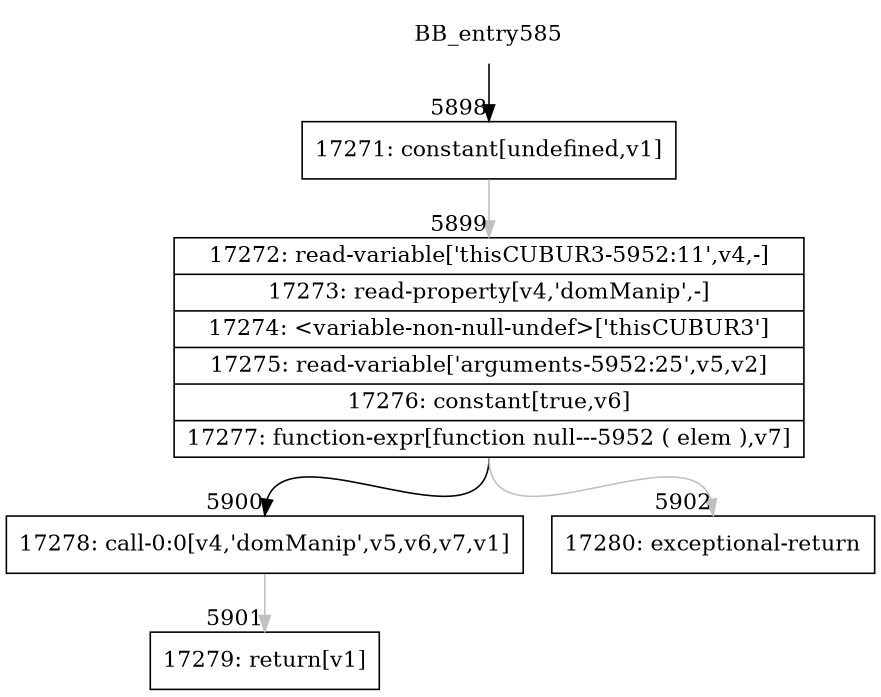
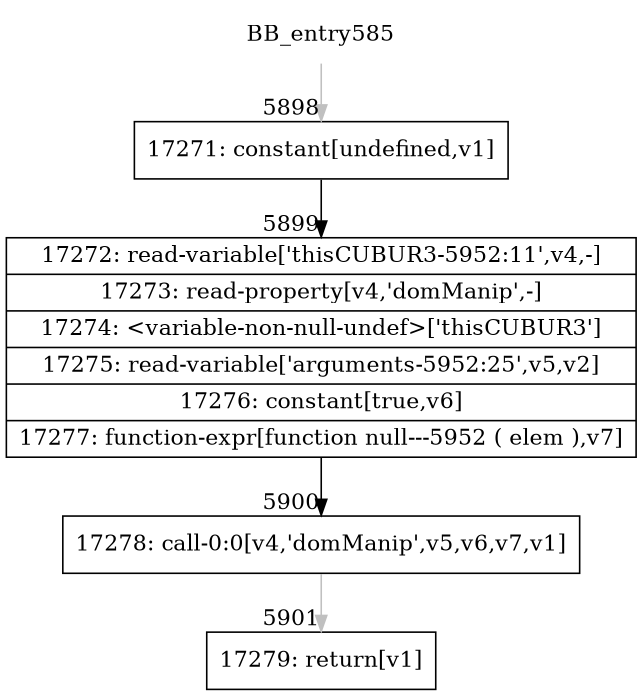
edge "BB_entry585" -> "17271: constant[undefined,v1]": color black -> gray
edge "17271: constant[undefined,v1]" -> "17272: read-variable['thisCUBUR3-5952:11',v4,-]": color gray -> black
node "17280: exceptional-return": removed
